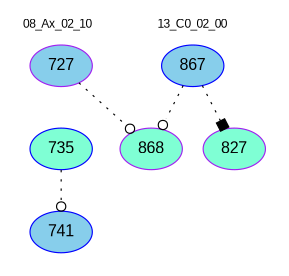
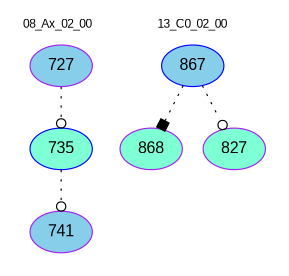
cluster "08_Ax_02_10": label "08_Ax_02_10" -> "08_Ax_02_00"
edge "727" -> "868": now "727" -> "735"
edge "867" -> "868": arrowhead odot -> box
edge "867" -> "827": arrowhead box -> odot
node "741": color blue -> purple
